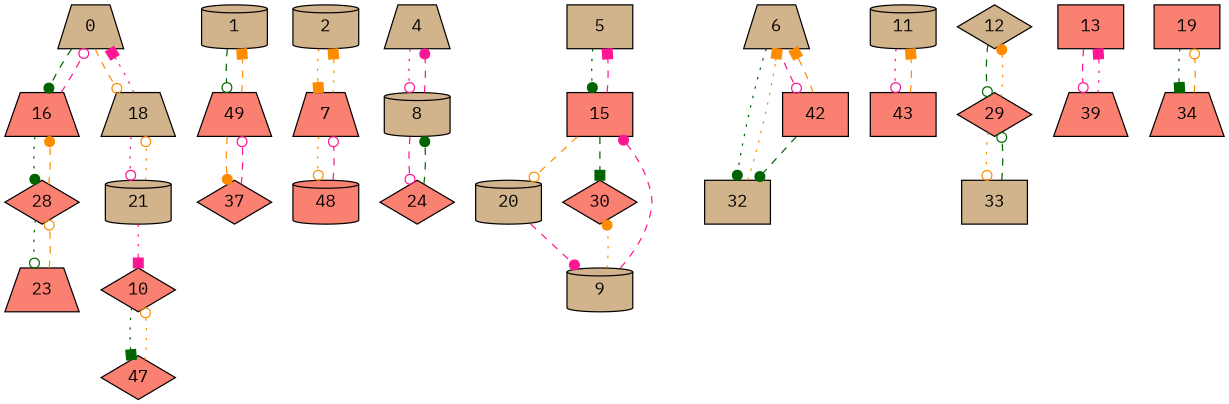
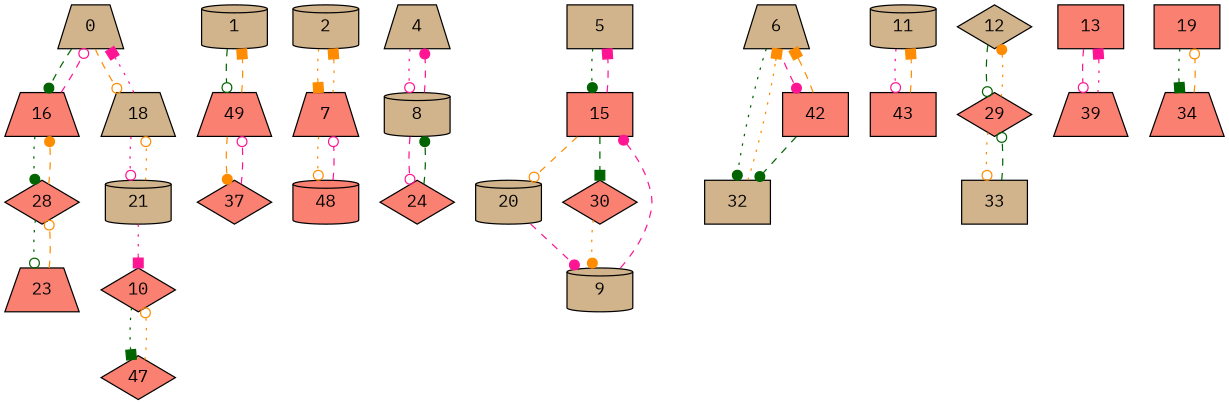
edge "6" -> "42": arrowhead odot -> dot
edge "9" -> "30": reversed
